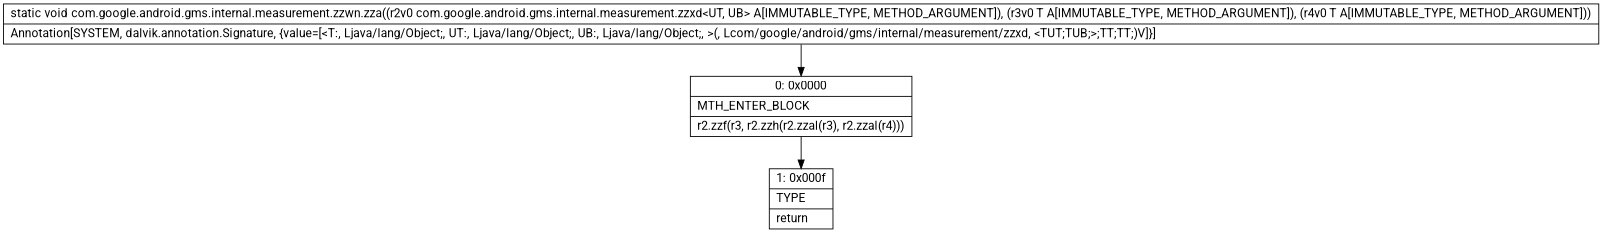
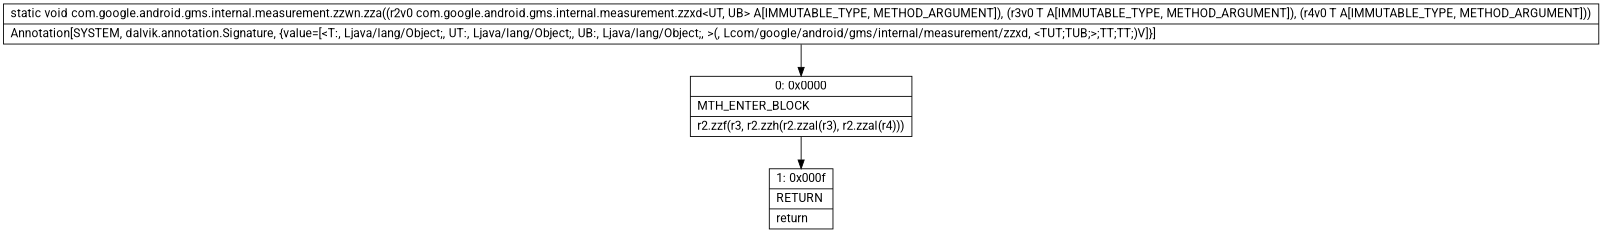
node "1: 0x000f": text "TYPE" -> "RETURN"
